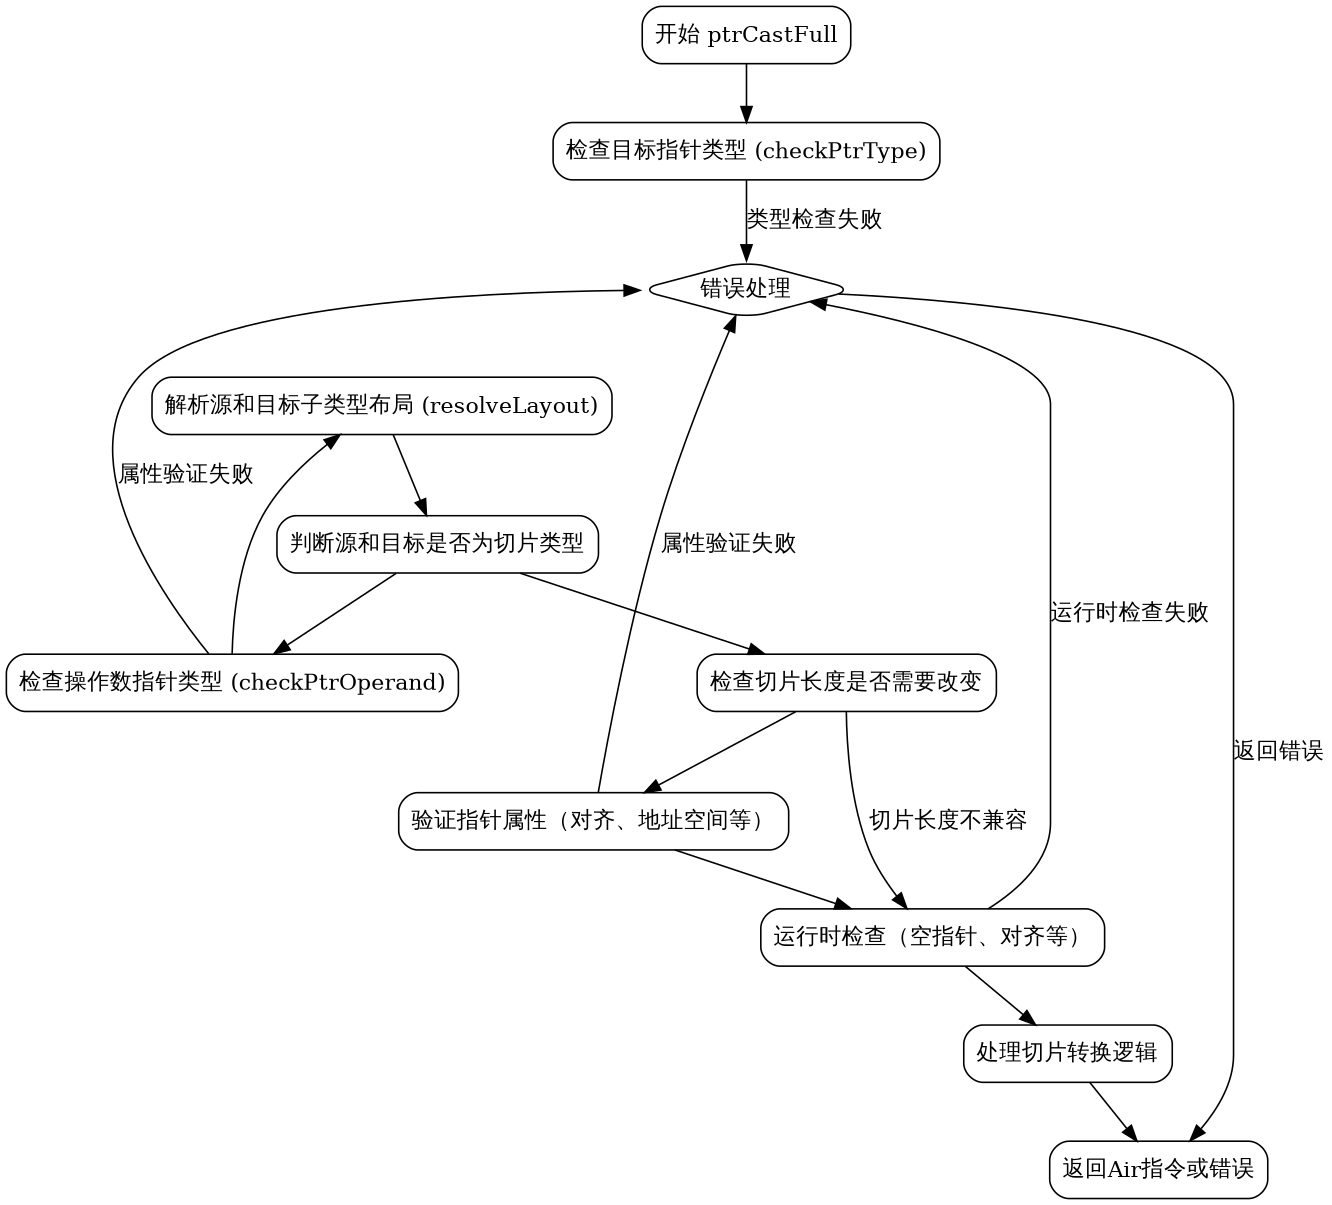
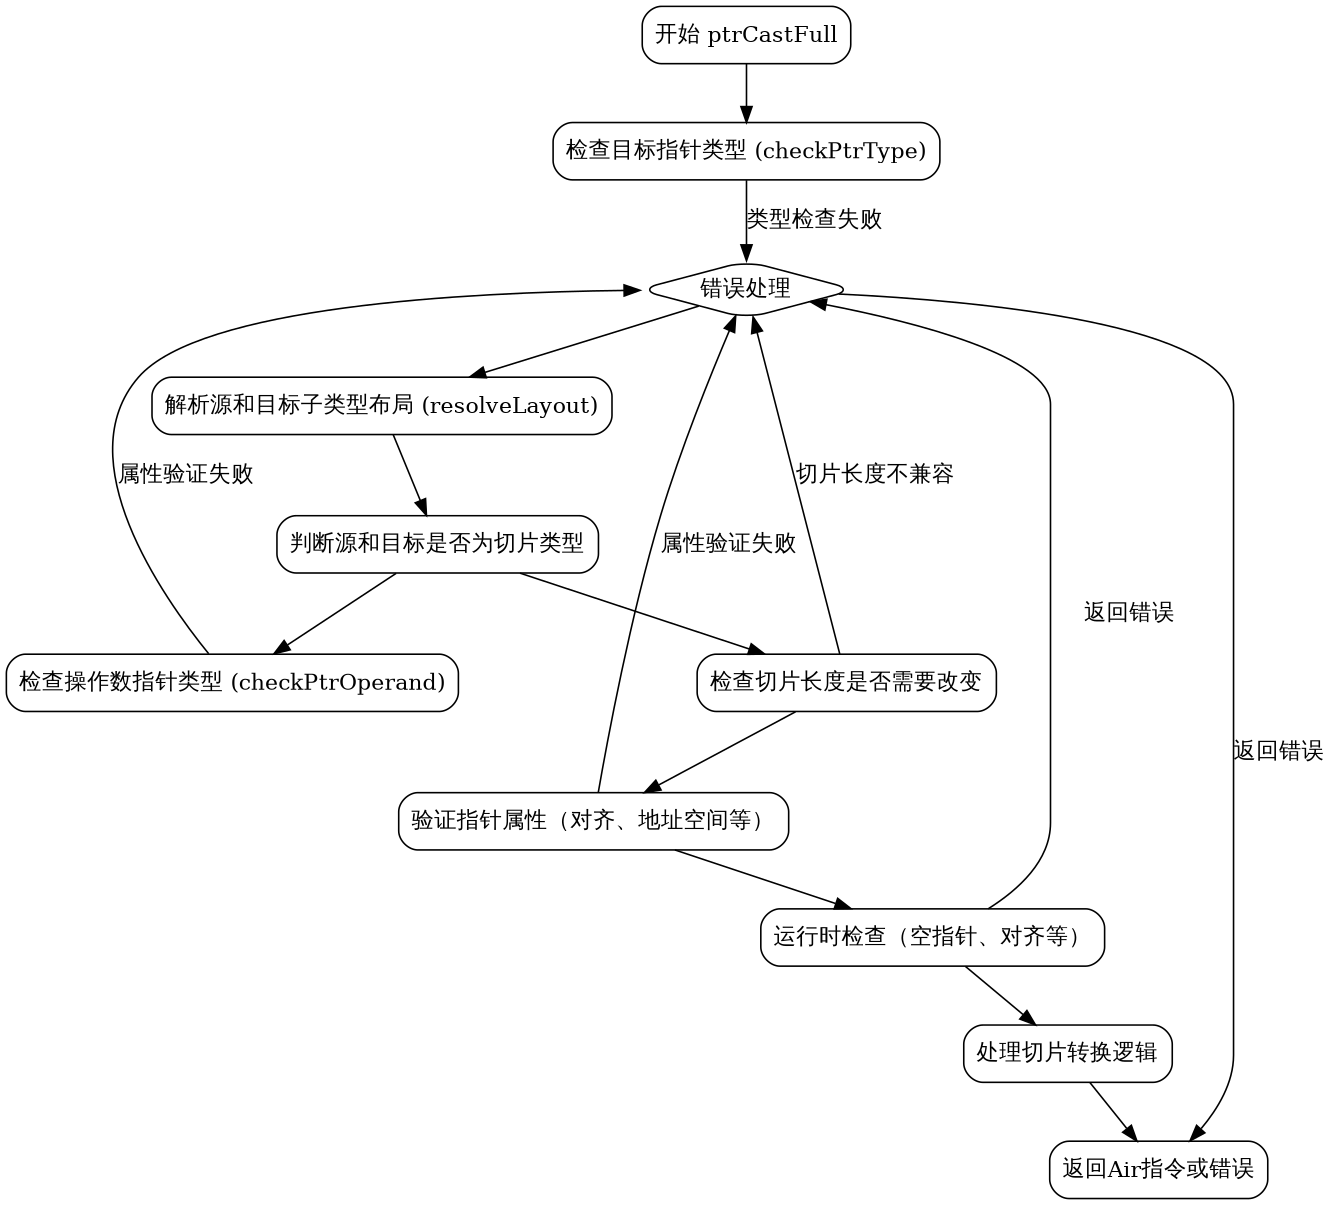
edge "检查操作数指针类型 (checkPtrOperand)" -> "解析源和目标子类型布局 (resolveLayout)": now "错误处理" -> "解析源和目标子类型布局 (resolveLayout)"
edge "运行时检查（空指针、对齐等）" -> "错误处理": label "运行时检查失败" -> "返回错误"
edge "检查切片长度是否需要改变" -> "运行时检查（空指针、对齐等）": now "检查切片长度是否需要改变" -> "错误处理"
